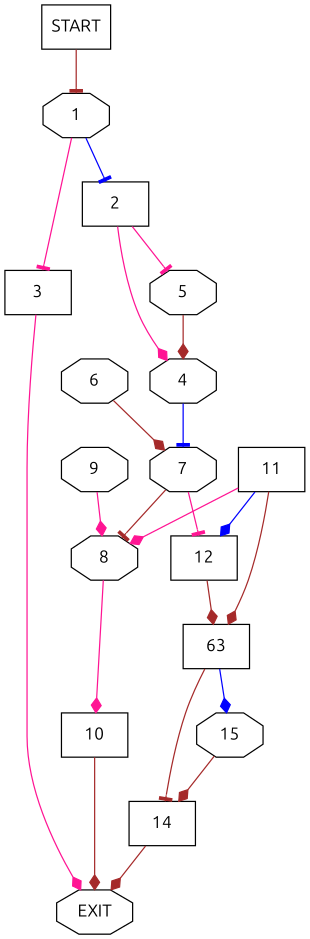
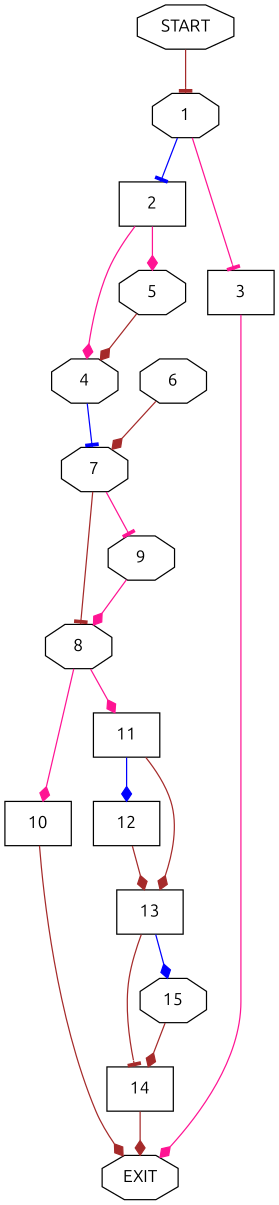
node "START": shape box -> octagon
edge "2" -> "5": arrowhead tee -> diamond
edge "7" -> "12": now "7" -> "9"
edge "11" -> "8": reversed
node "63": label "63" -> "13"
